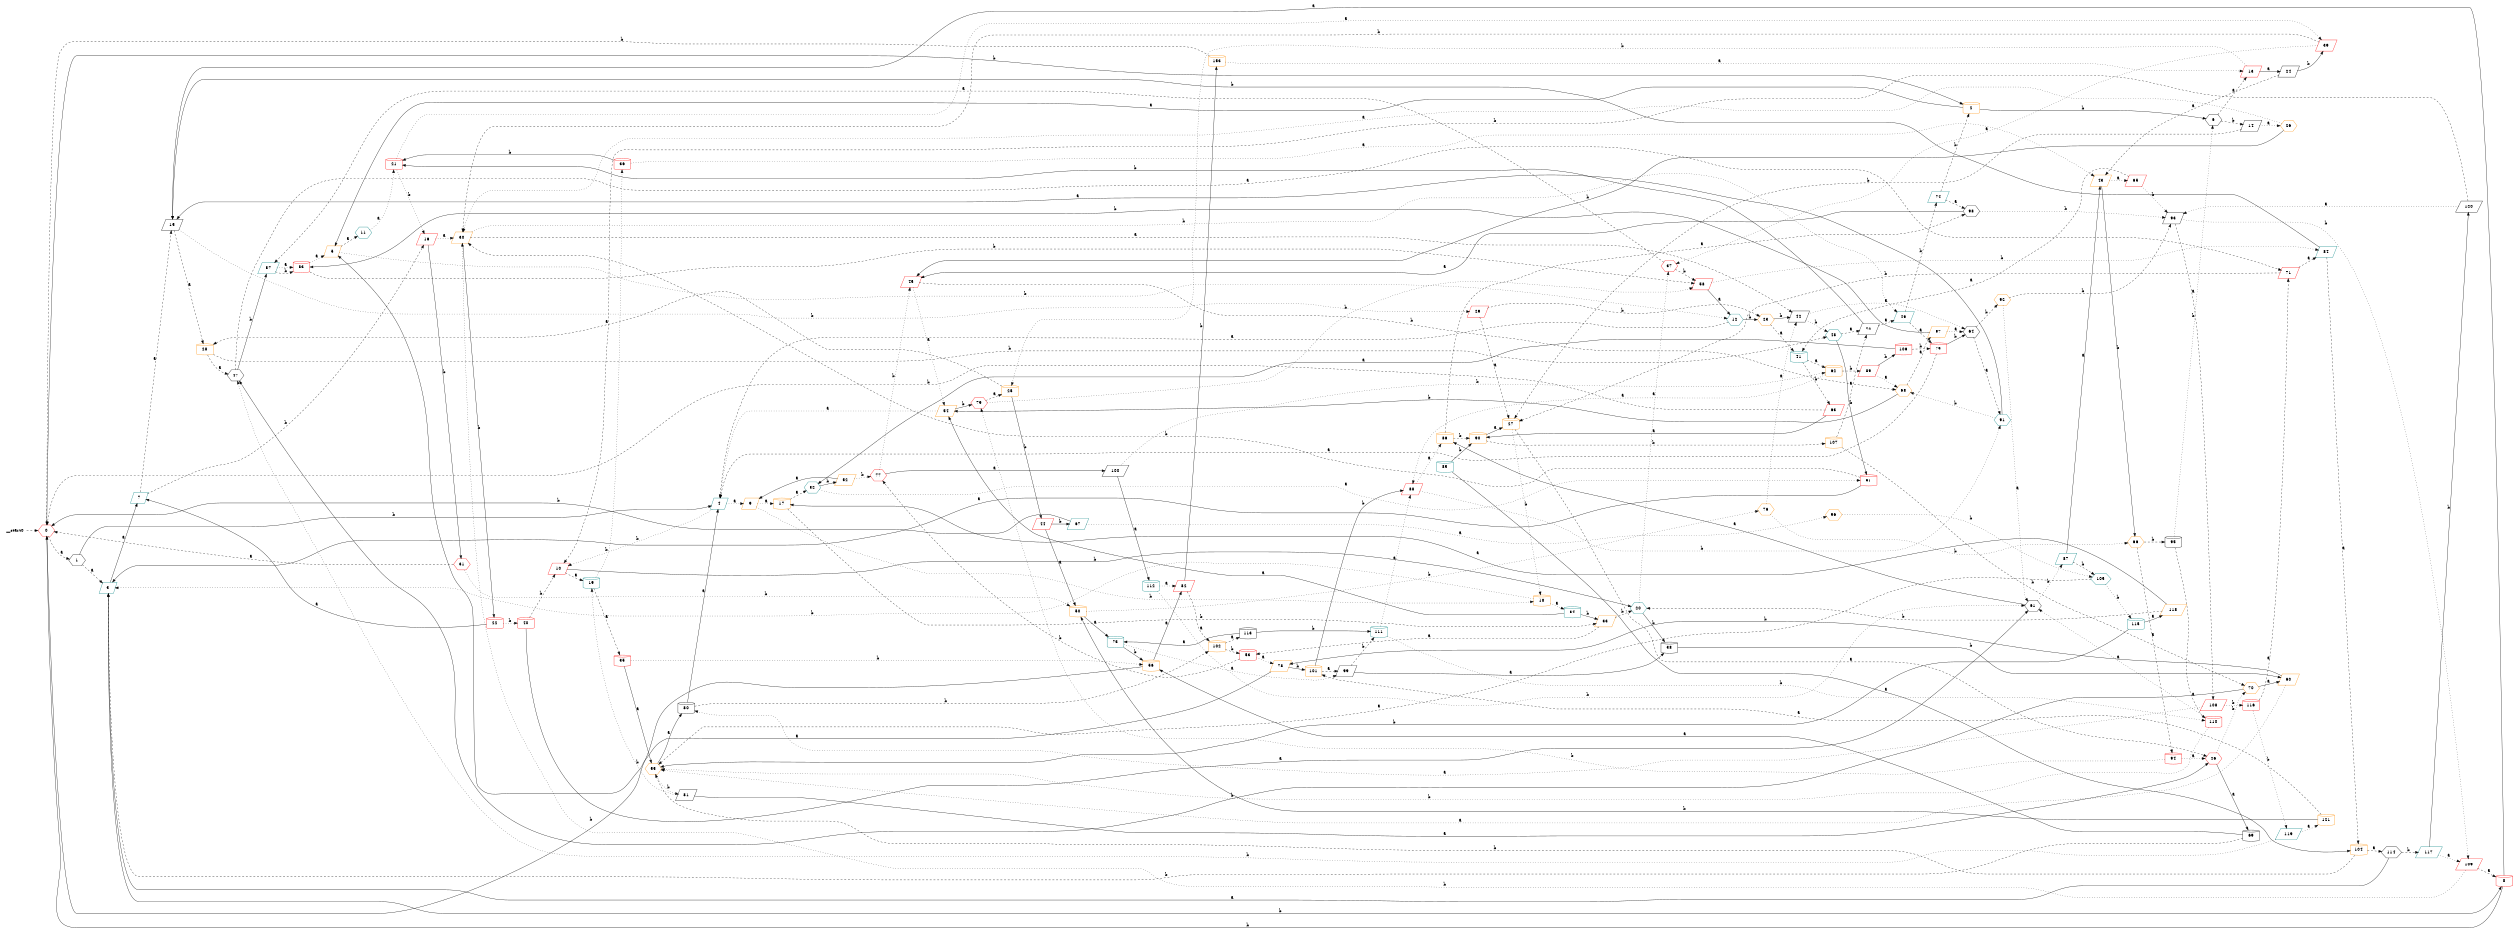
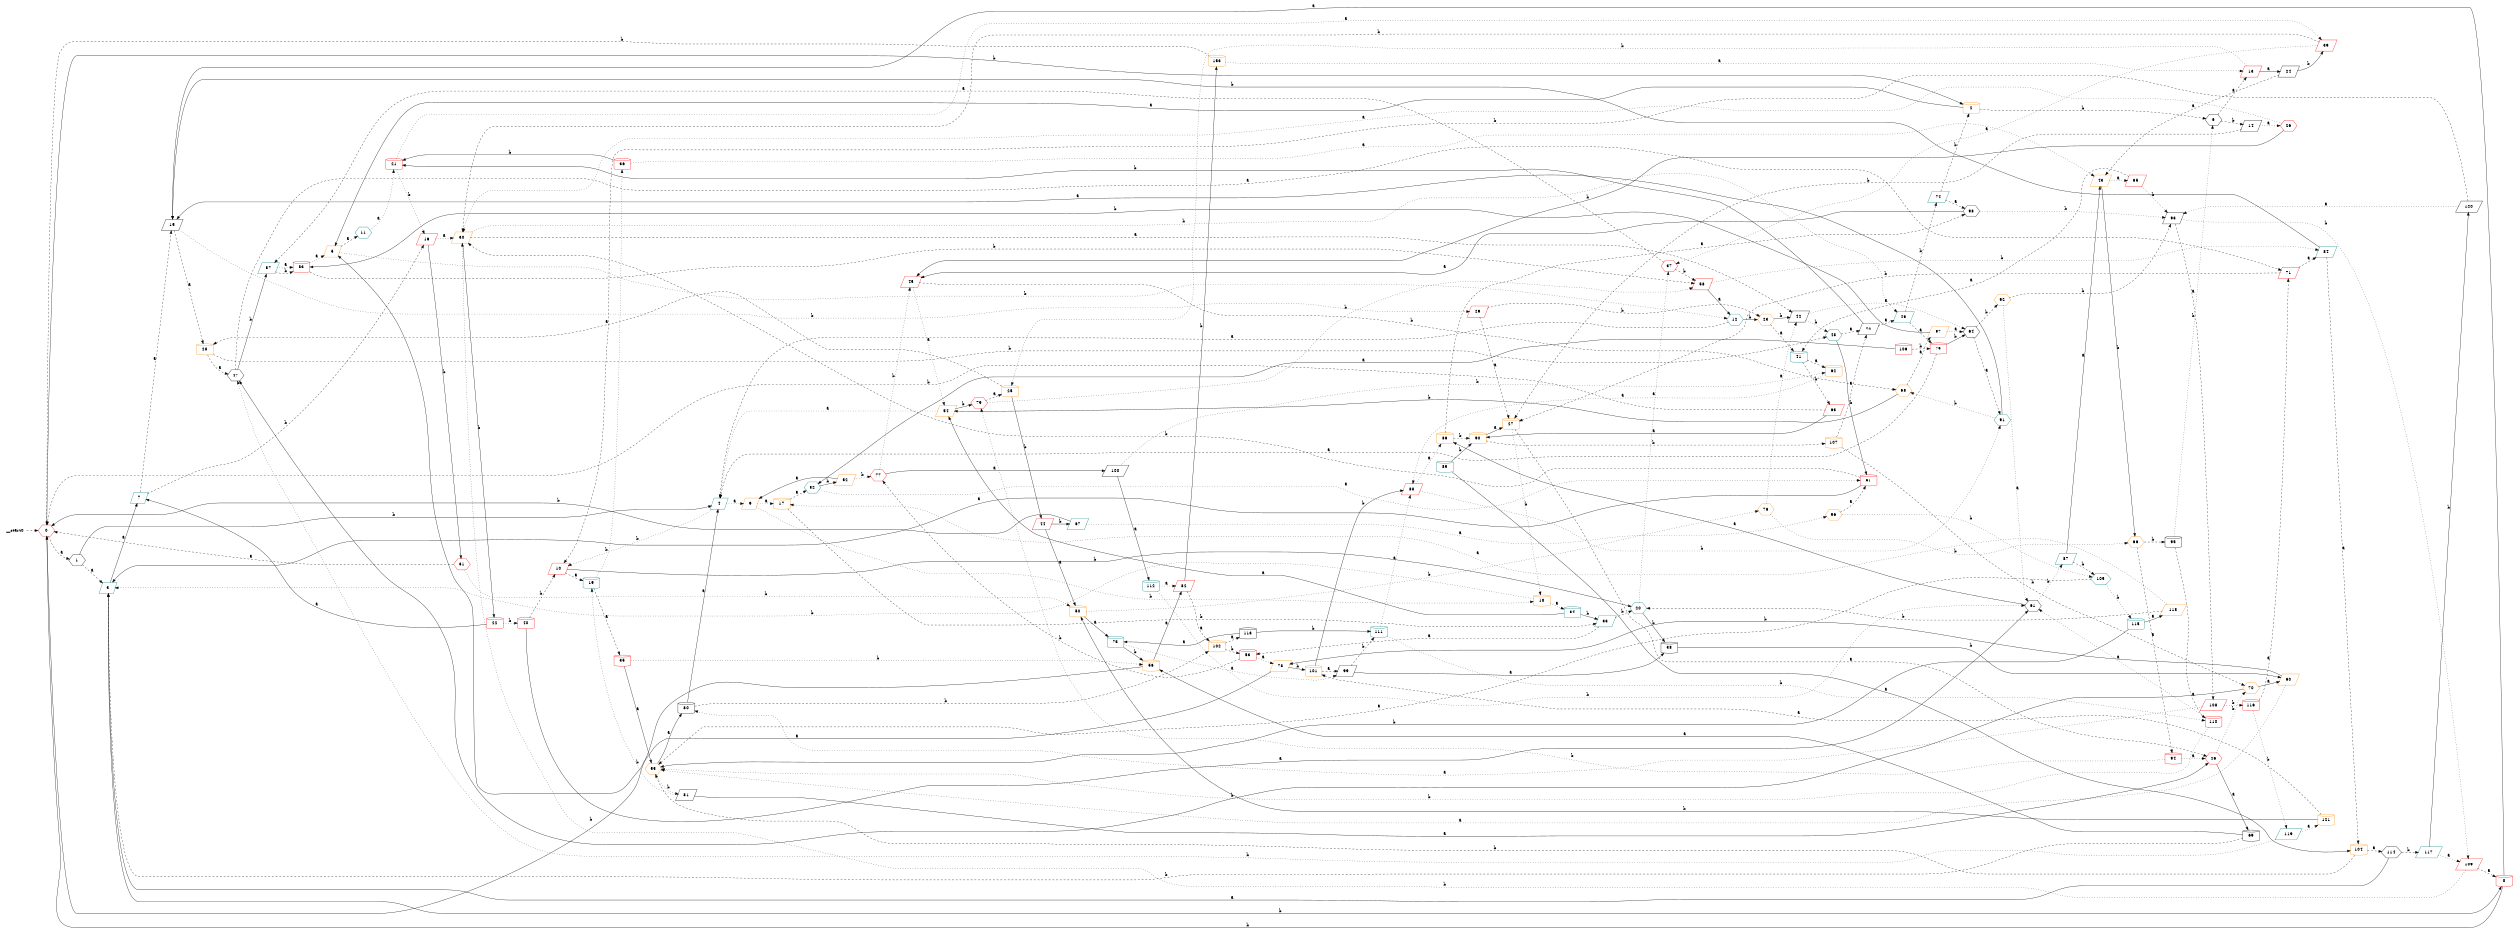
edge "2" -> "6": style solid -> dashed
node "26": color darkorange -> red
node "89": removed
edge "96" -> "51": added, label "a"
edge "118" -> "17": style solid -> dotted
node "33": color darkorange -> teal
